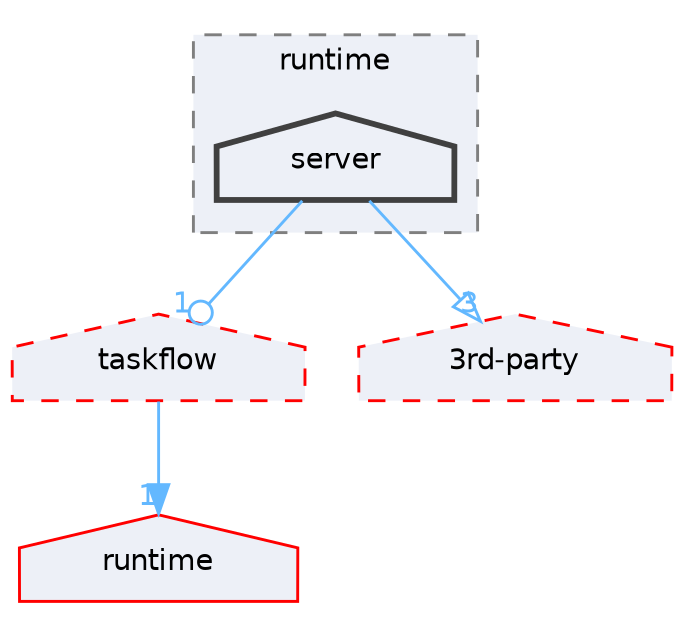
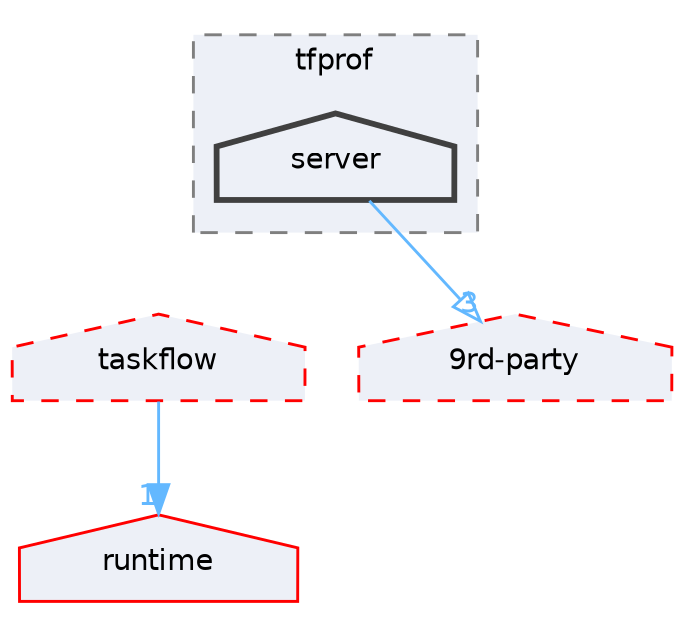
cluster "runtime": label "runtime" -> "tfprof"
edge "server" -> "taskflow": removed
node "3rd-party": label "3rd-party" -> "9rd-party"
